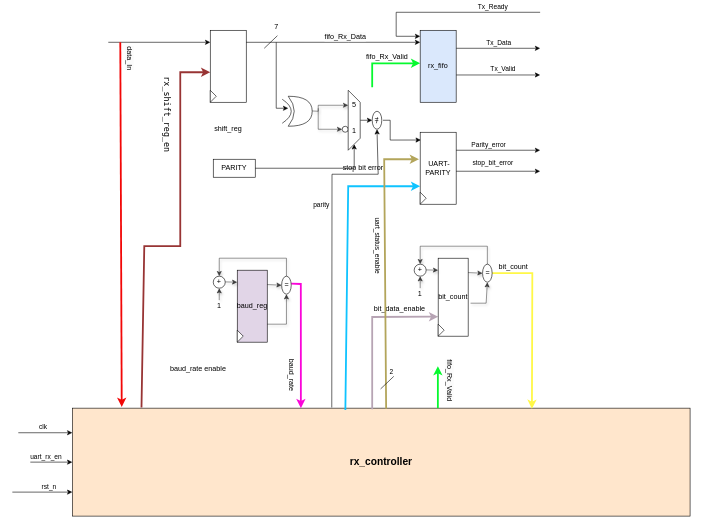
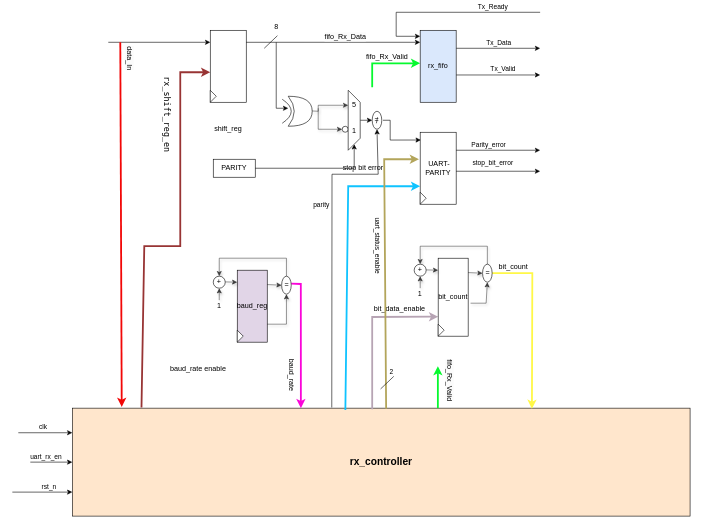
node "7": label "7" -> "8"
